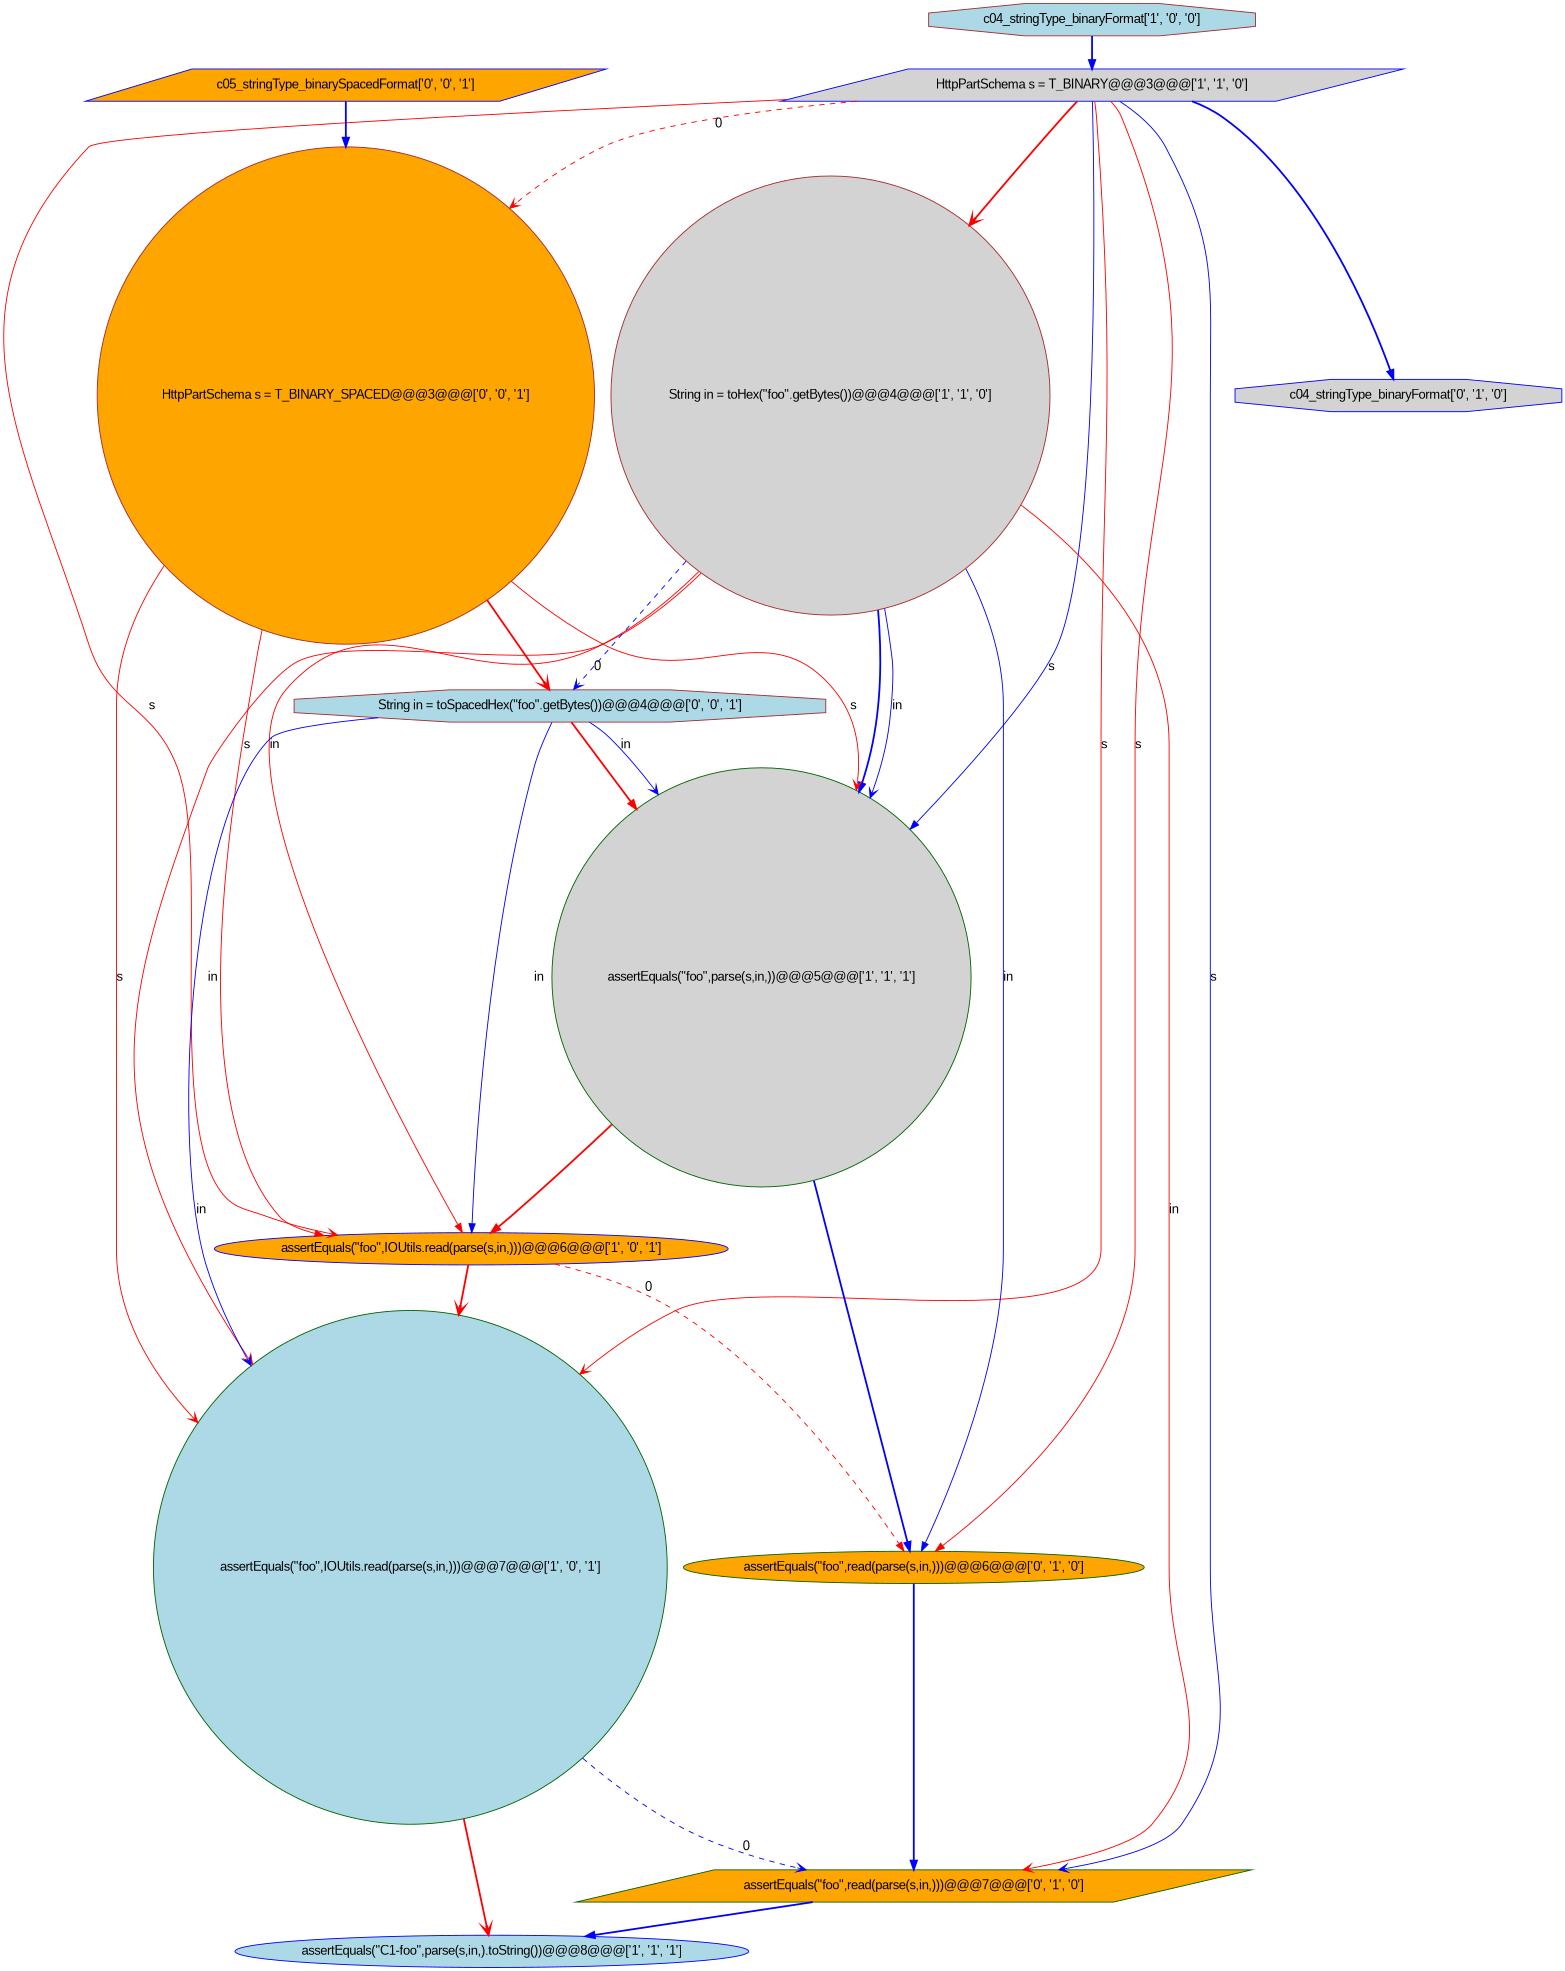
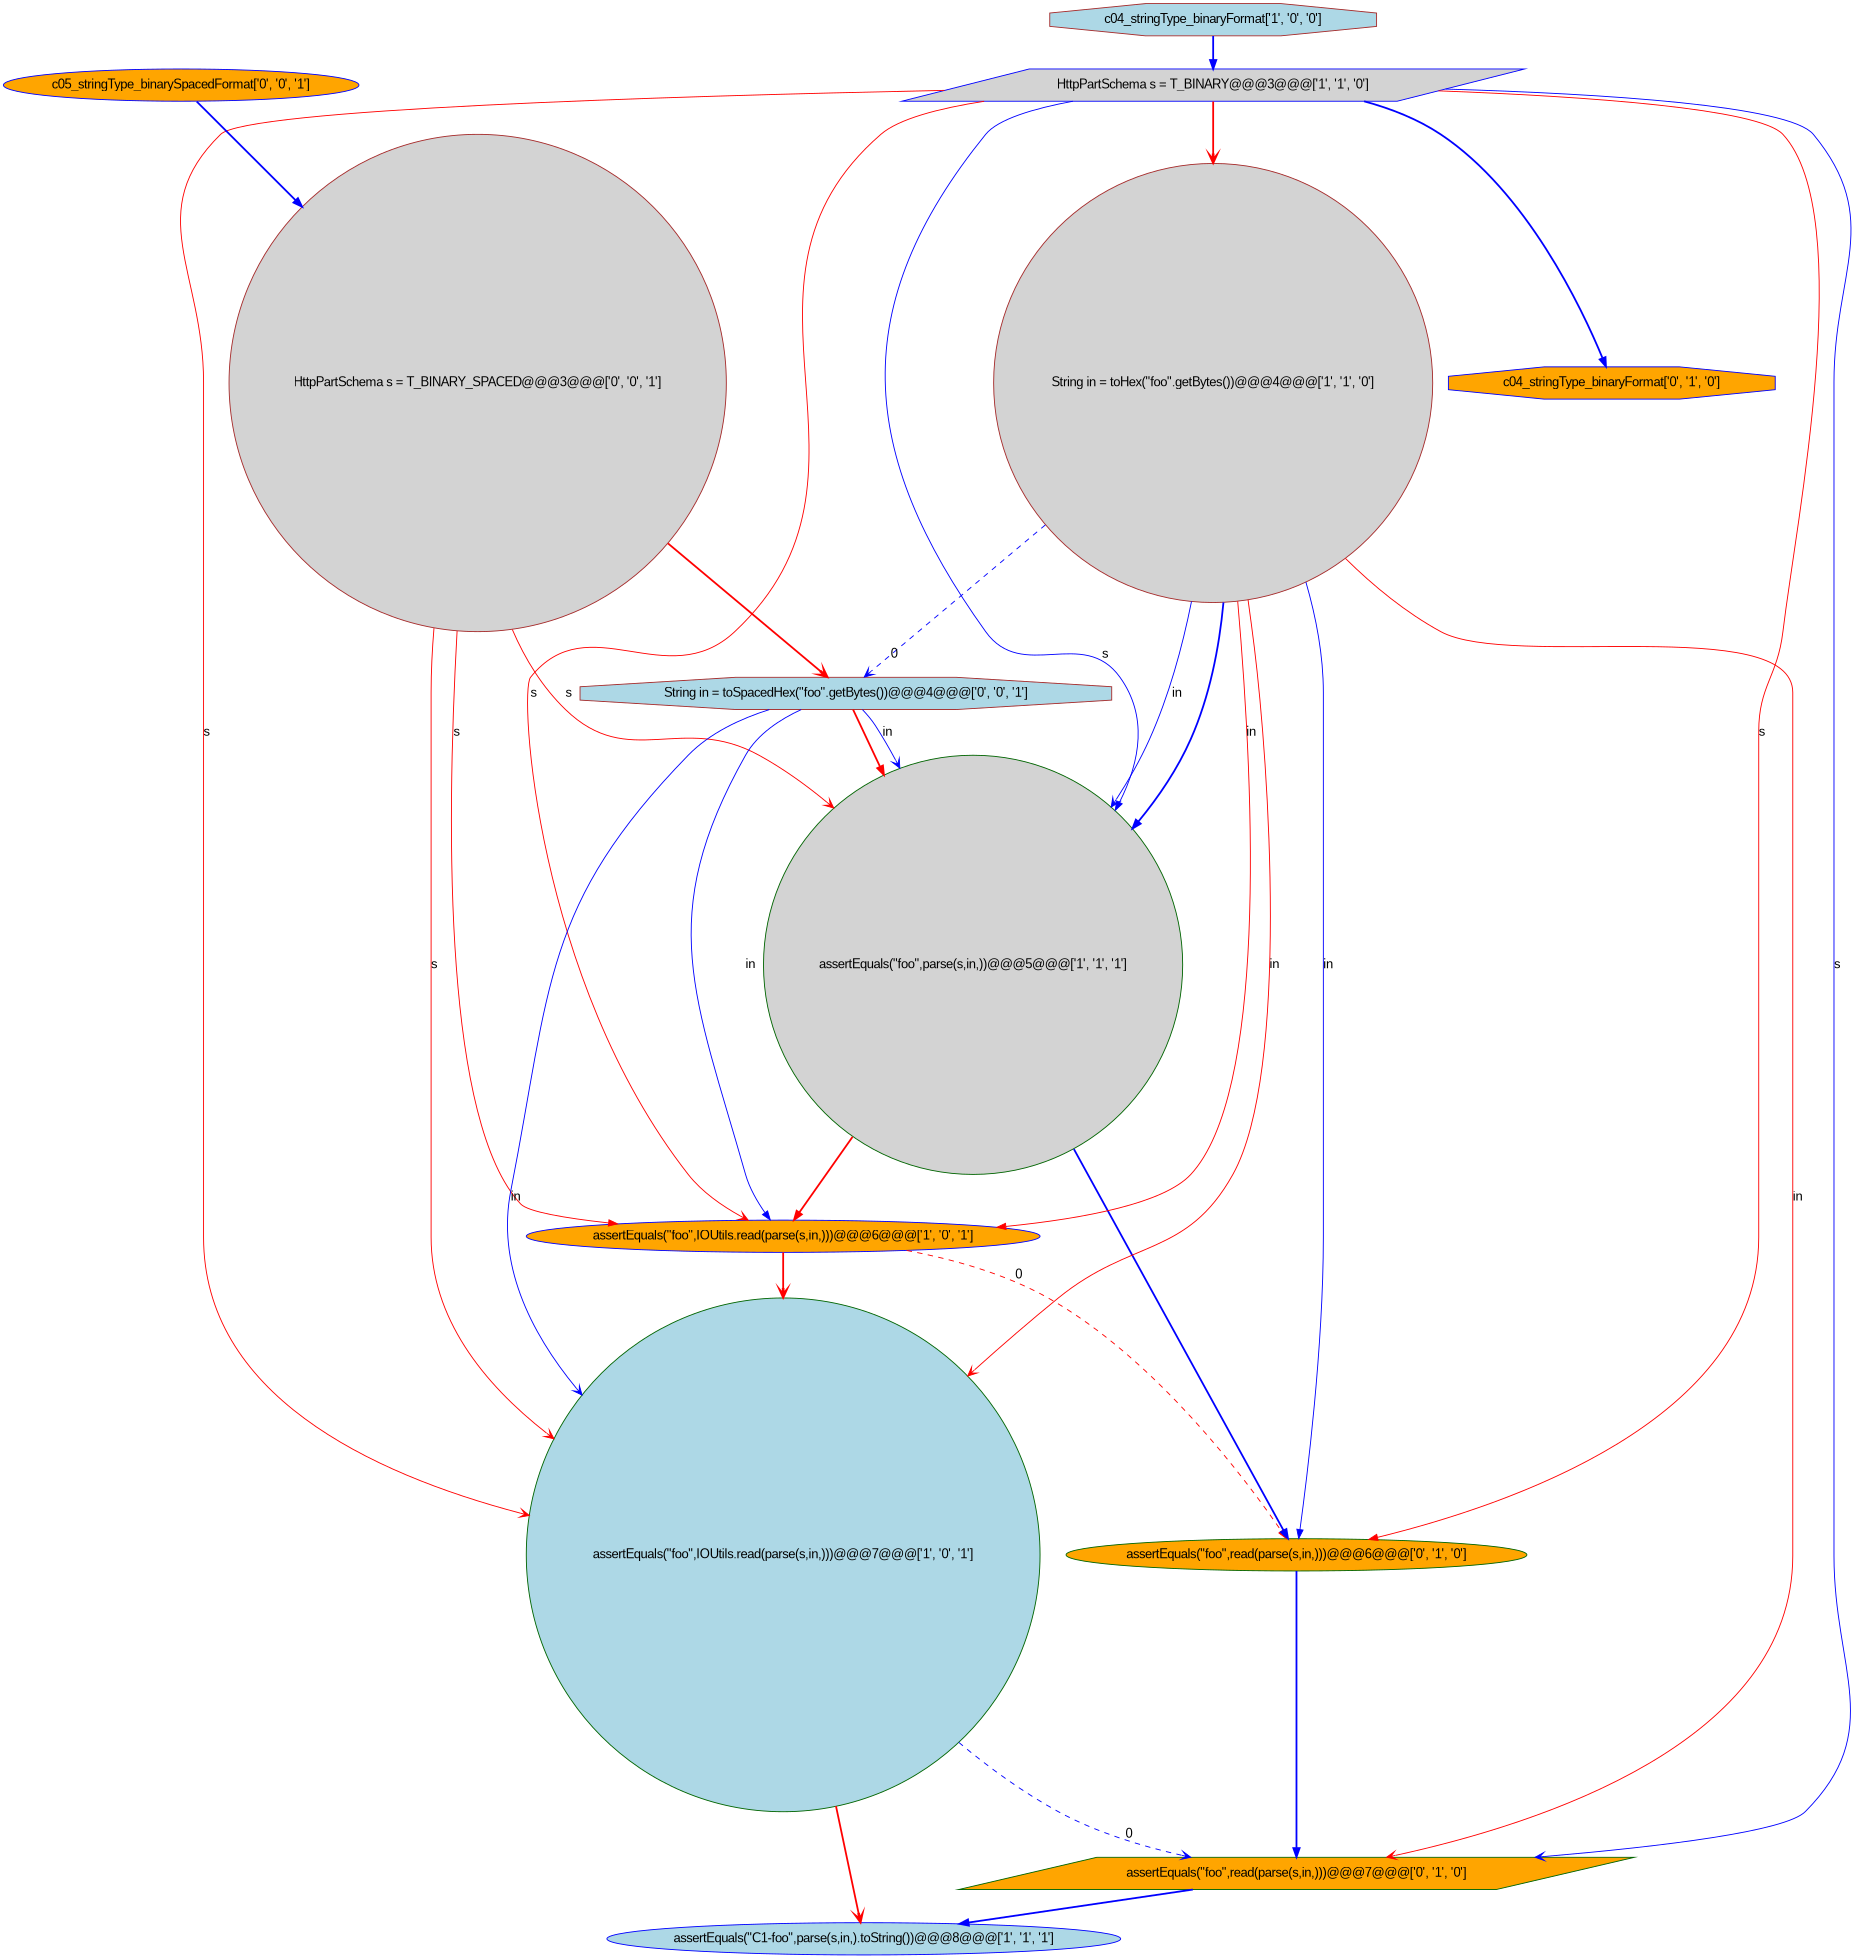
node "c05_stringType_binarySpacedFormat['0', '0', '1']": shape parallelogram -> ellipse
edge "HttpPartSchema s = T_BINARY@@@3@@@['1', '1', '0']" -> "HttpPartSchema s = T_BINARY_SPACED@@@3@@@['0', '0', '1']": removed, label "0"
node "HttpPartSchema s = T_BINARY_SPACED@@@3@@@['0', '0', '1']": fillcolor orange -> lightgrey
node "c04_stringType_binaryFormat['0', '1', '0']": fillcolor lightgrey -> orange
